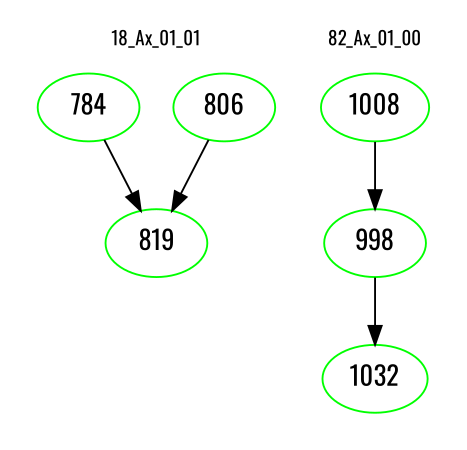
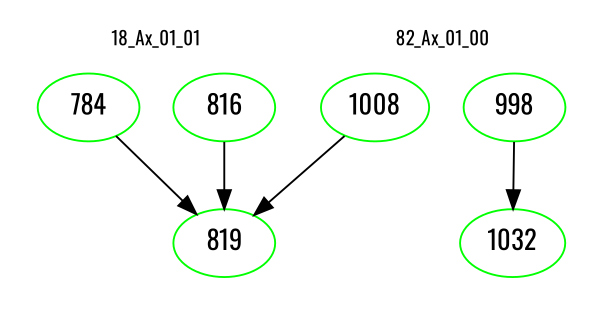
node "806": label "806" -> "816"
edge "1008" -> "998": now "1008" -> "819"
